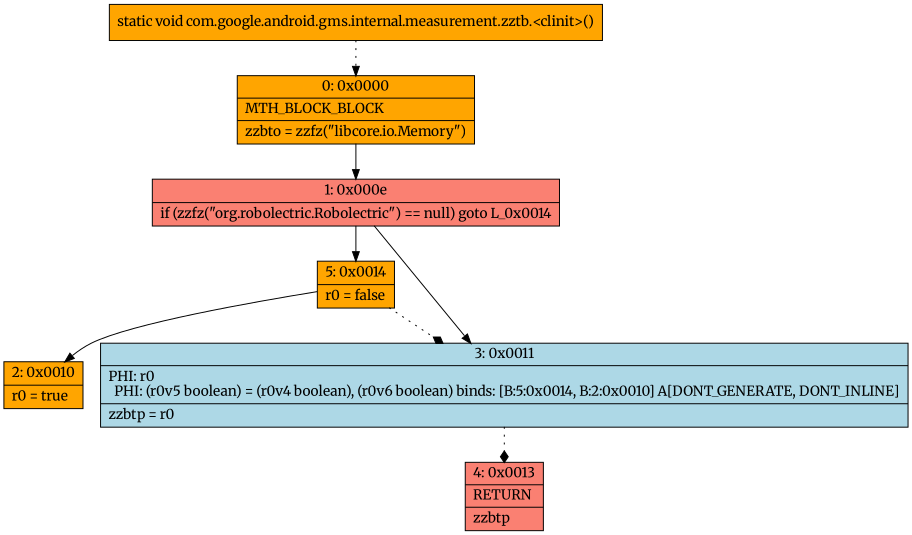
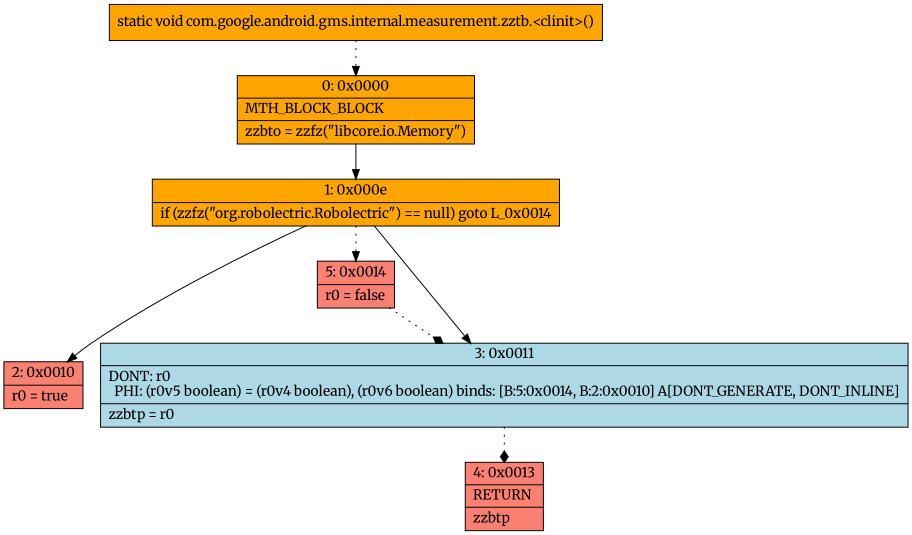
node "1: 0x000e": fillcolor salmon -> orange
edge "1: 0x000e" -> "5: 0x0014": style solid -> dotted
node "5: 0x0014": fillcolor orange -> salmon
edge "5: 0x0014" -> "2: 0x0010": now "1: 0x000e" -> "2: 0x0010"
node "3: 0x0011": text "PHI: r0" -> "DONT: r0"
node "2: 0x0010": fillcolor orange -> salmon
